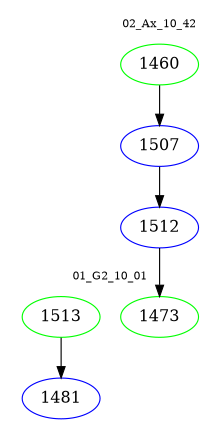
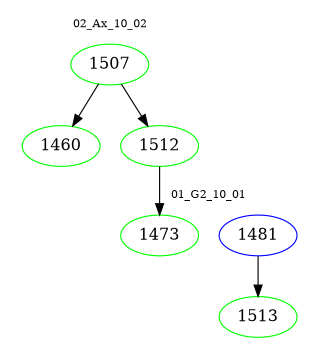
cluster "02_Ax_10_42": label "02_Ax_10_42" -> "02_Ax_10_02"
edge "1460" -> "1507": reversed
node "1507": color blue -> green
node "1512": color blue -> green
edge "1513" -> "1481": reversed
